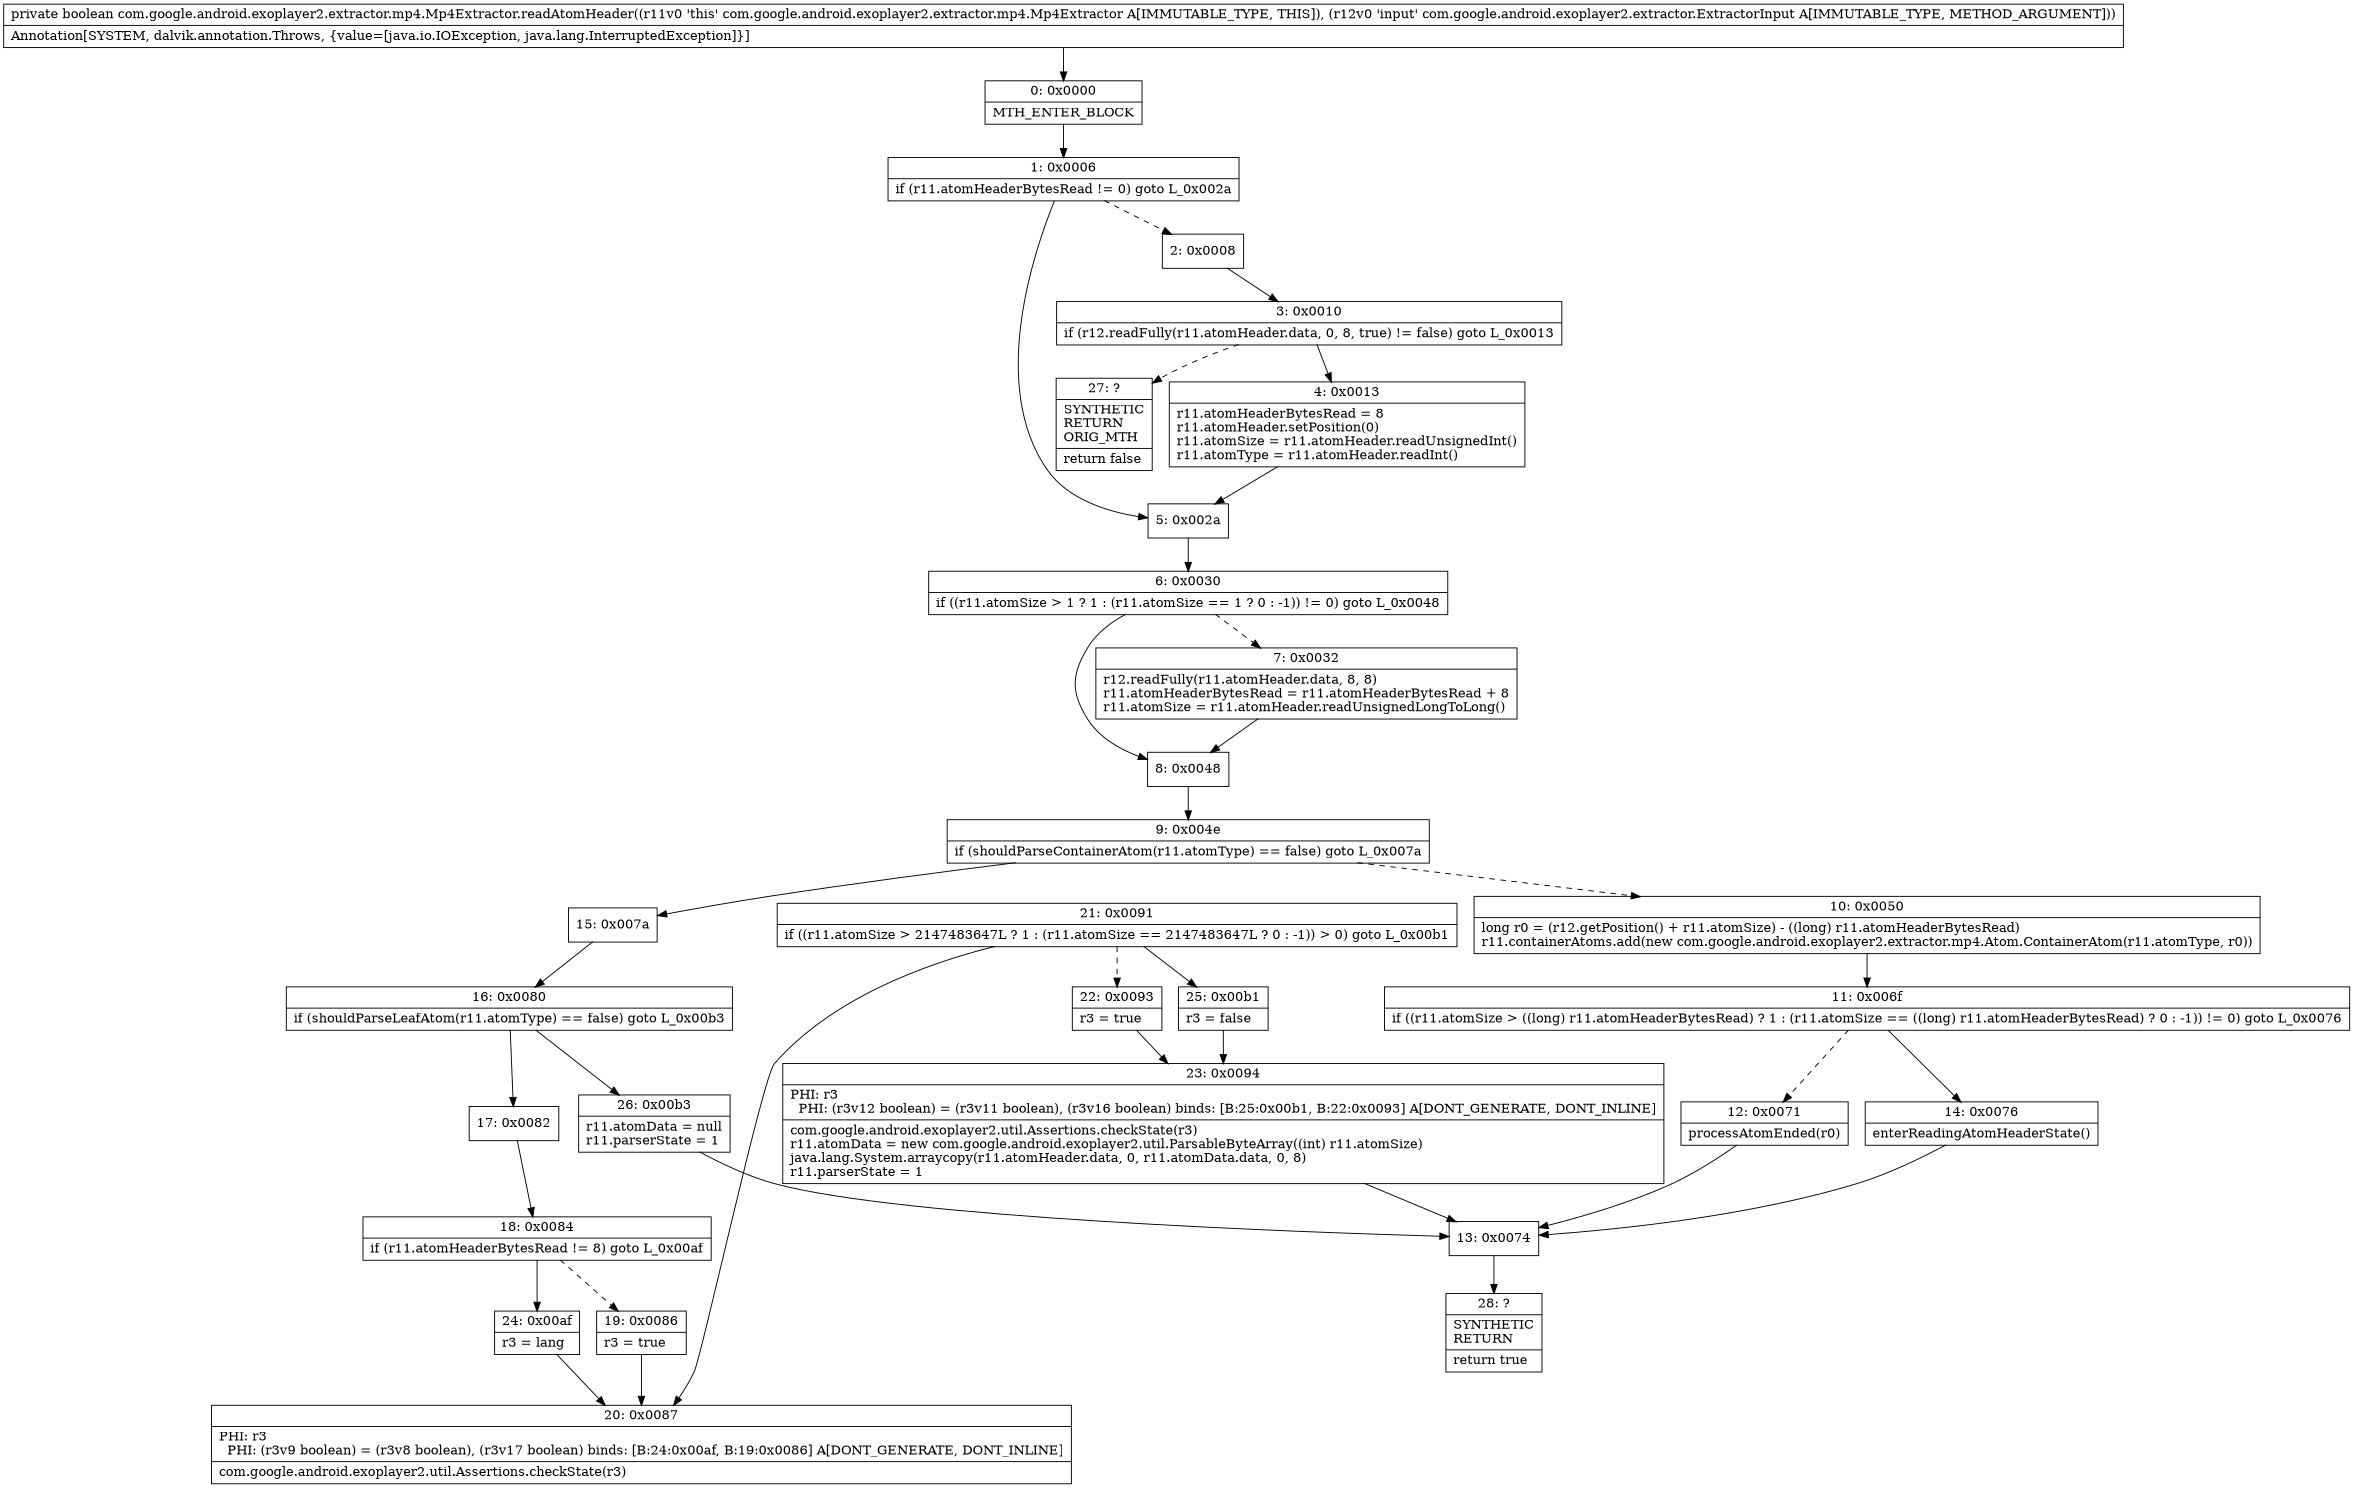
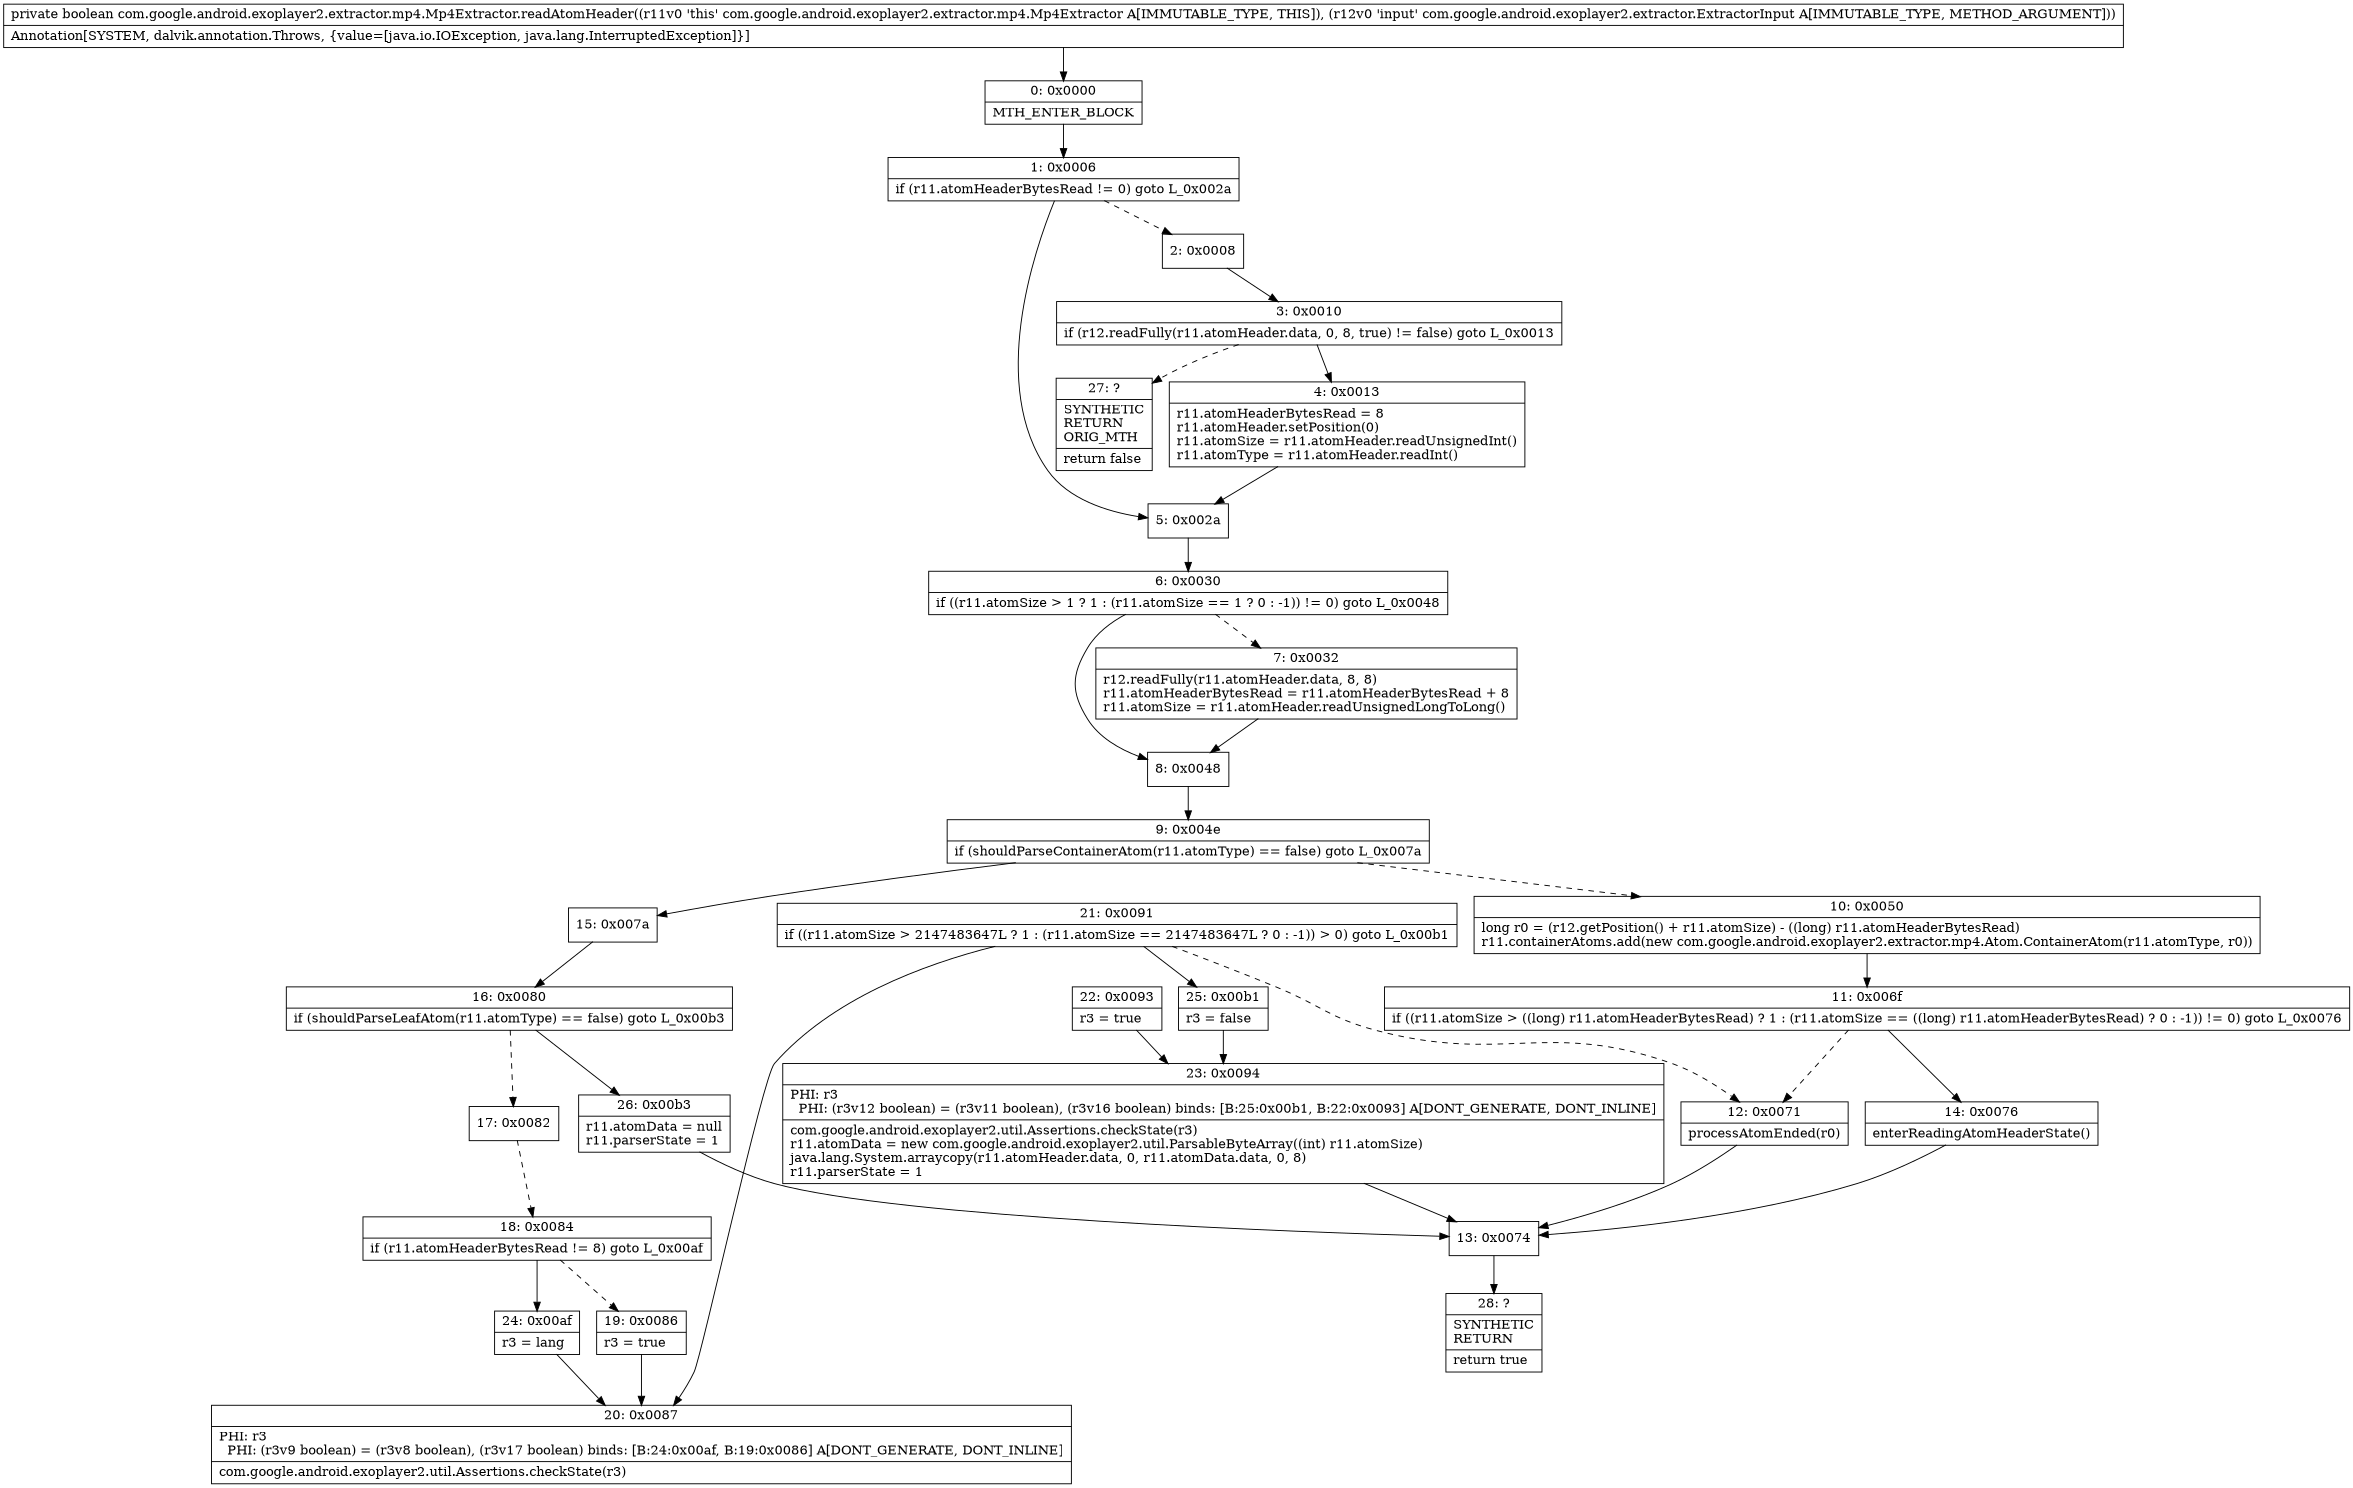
edge "21: 0x0091" -> "22: 0x0093": now "21: 0x0091" -> "12: 0x0071"
edge "16: 0x0080" -> "17: 0x0082": style solid -> dashed
edge "17: 0x0082" -> "18: 0x0084": style solid -> dashed
